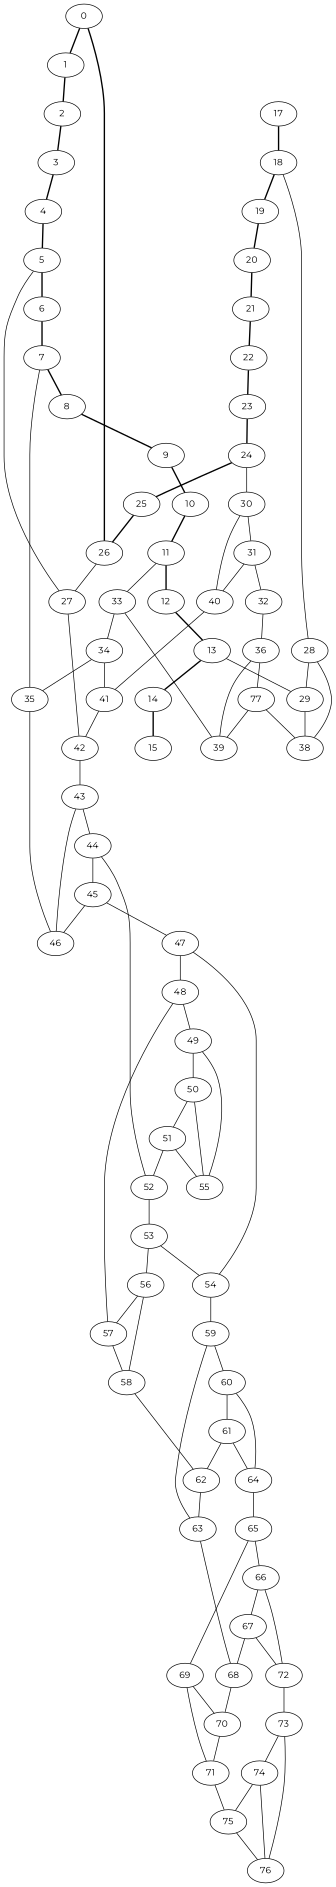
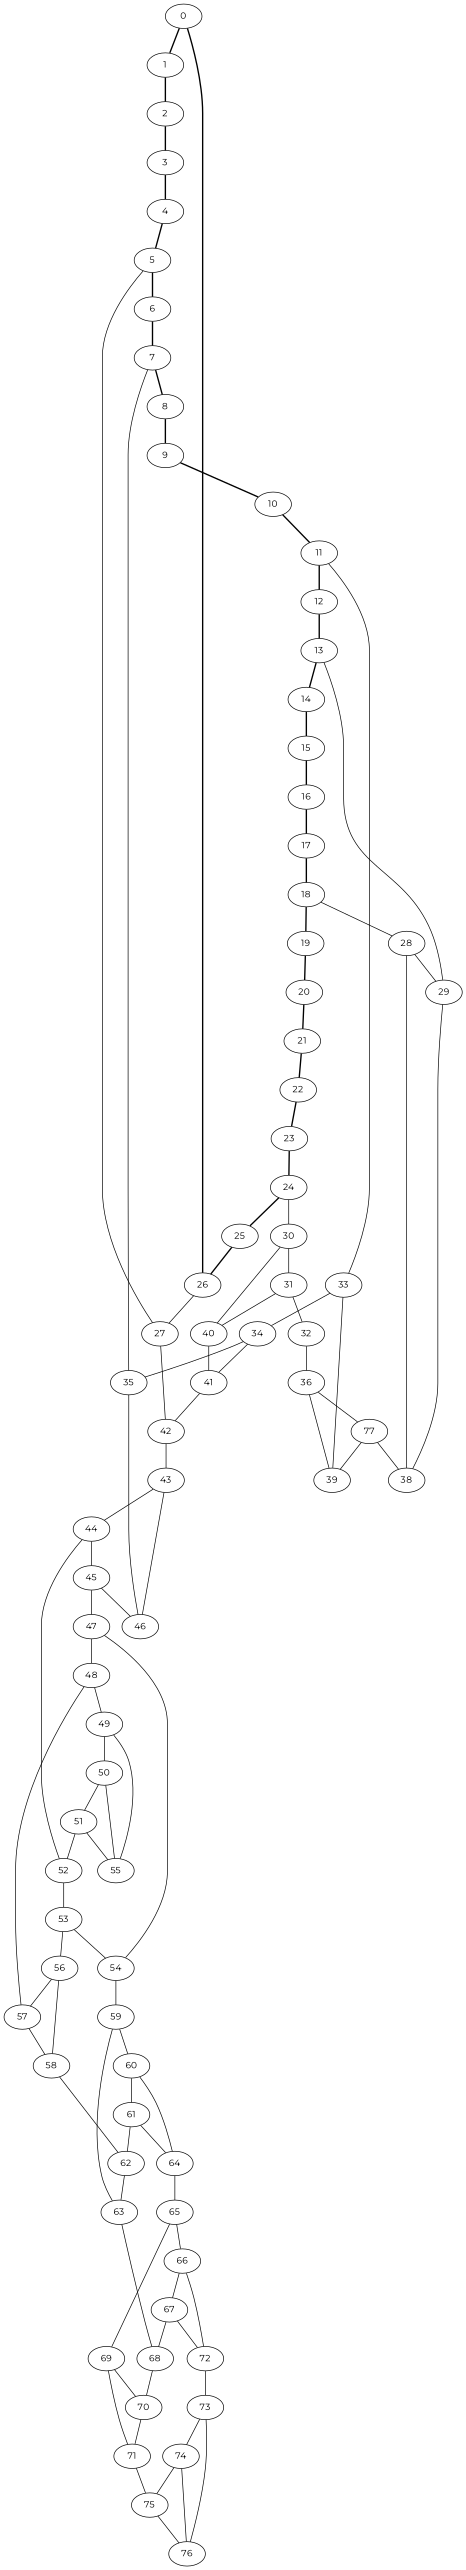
node "16": added
